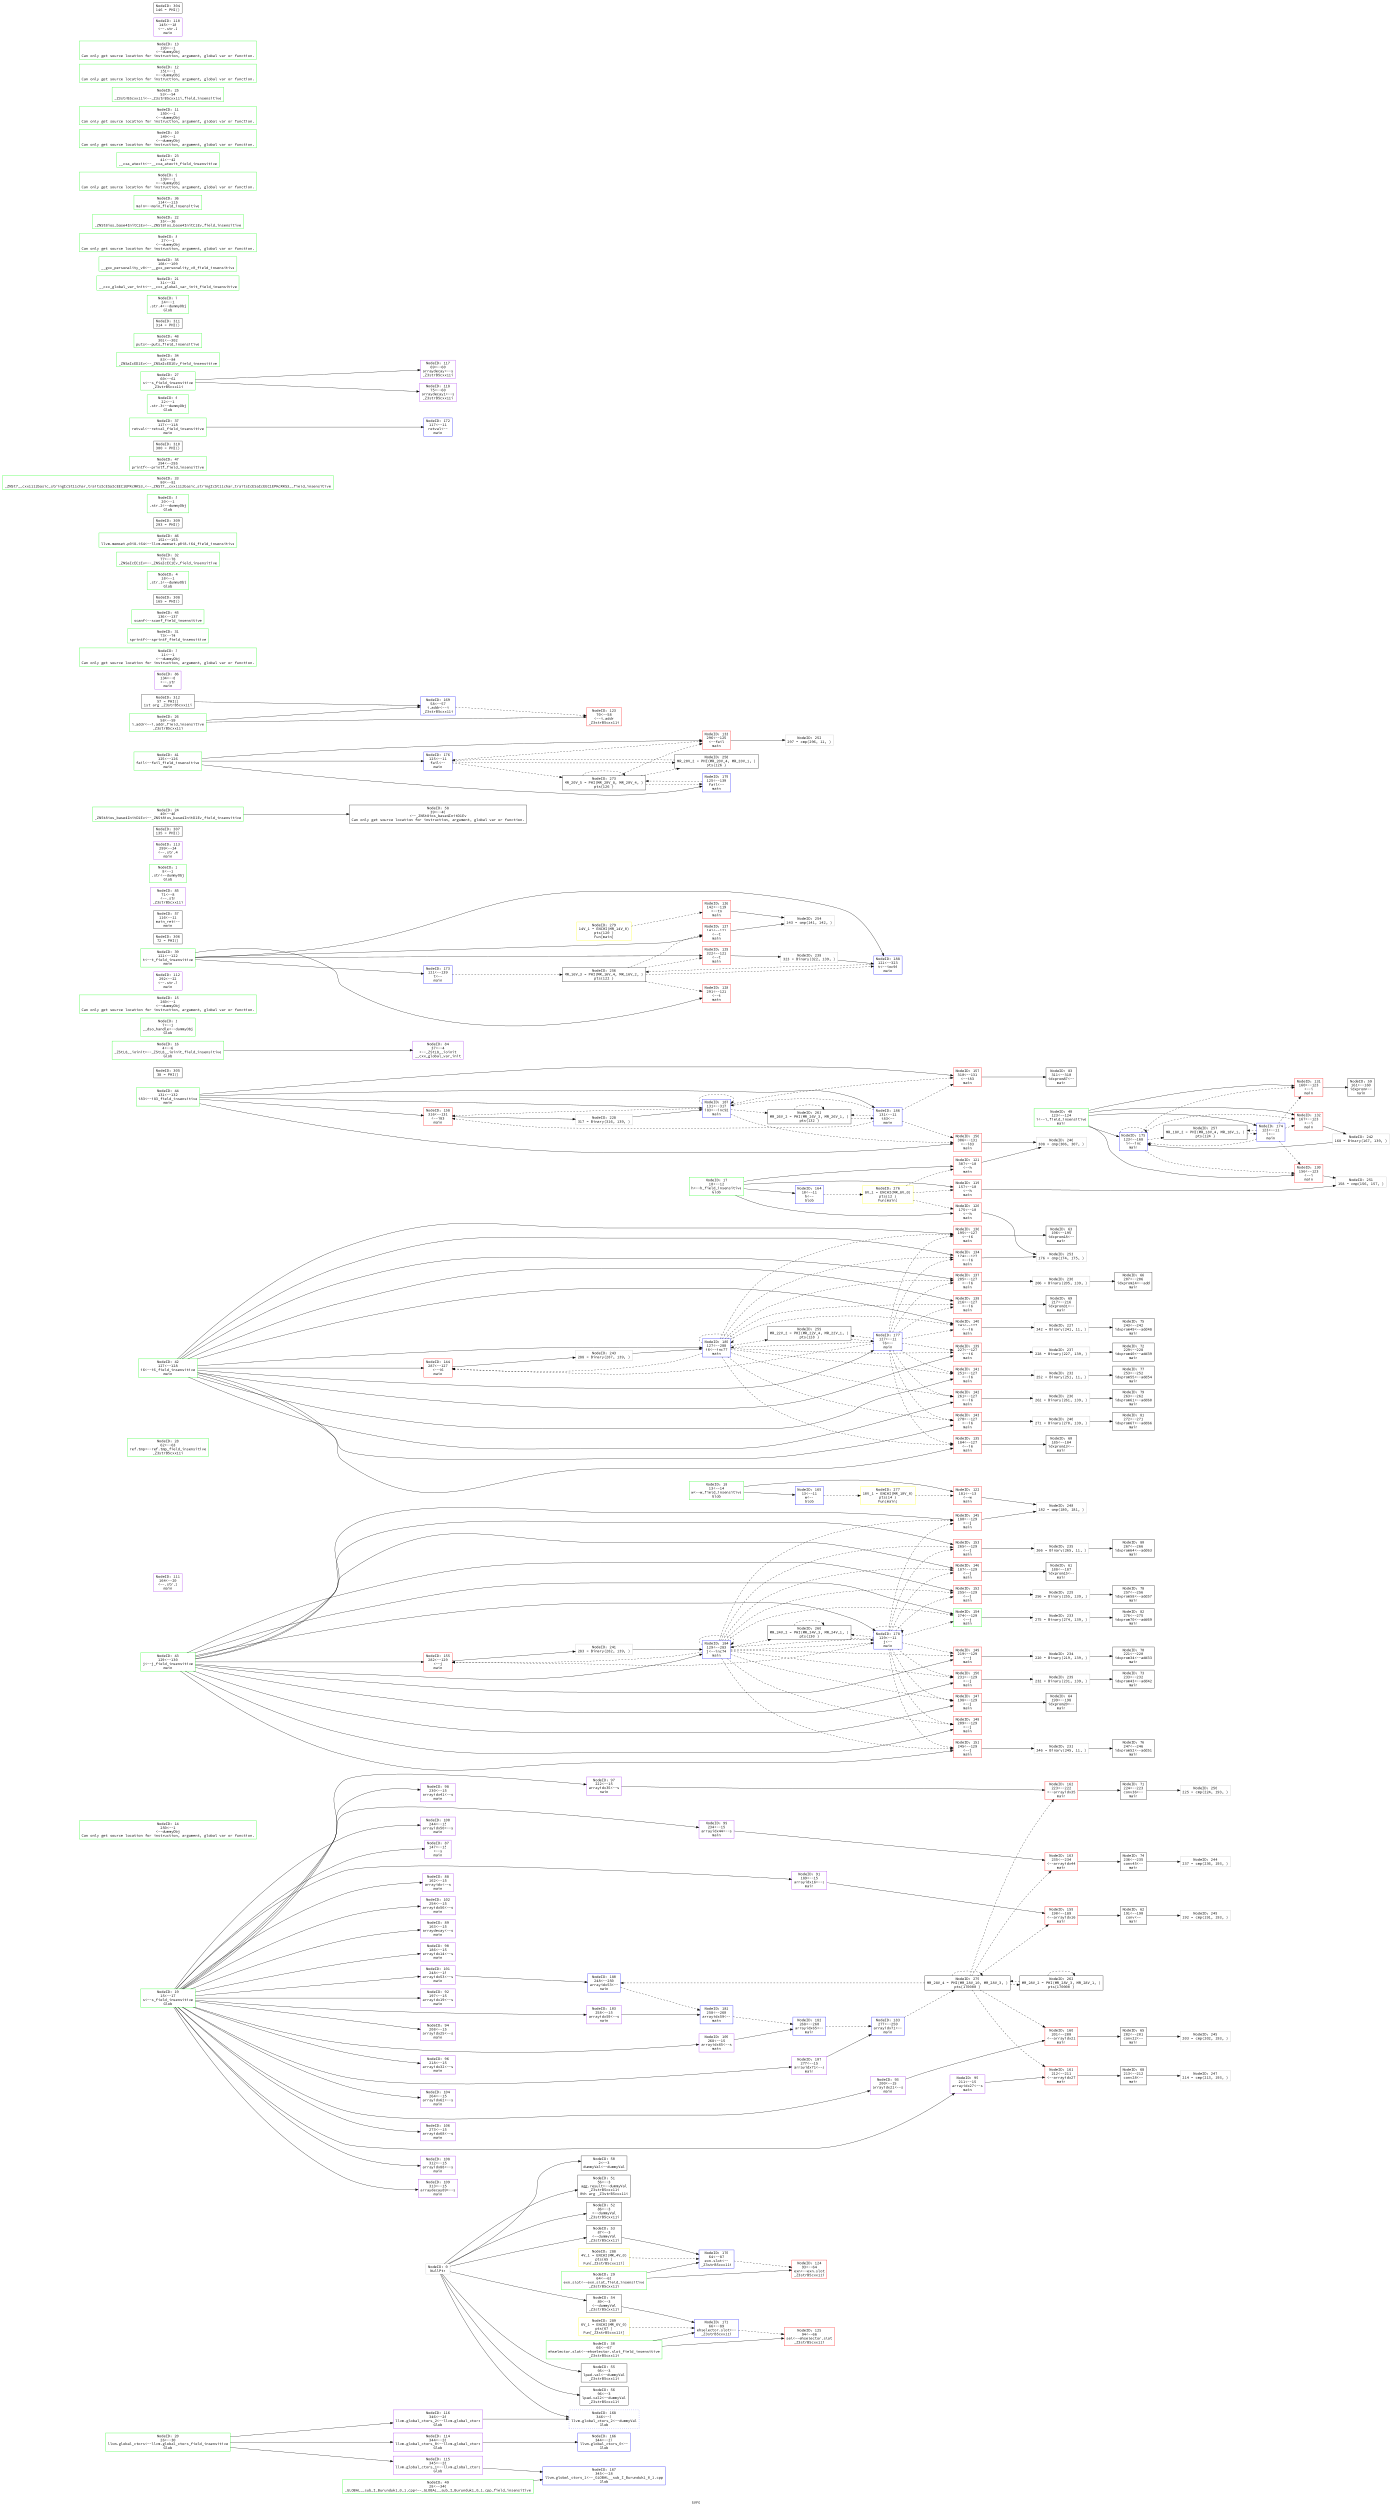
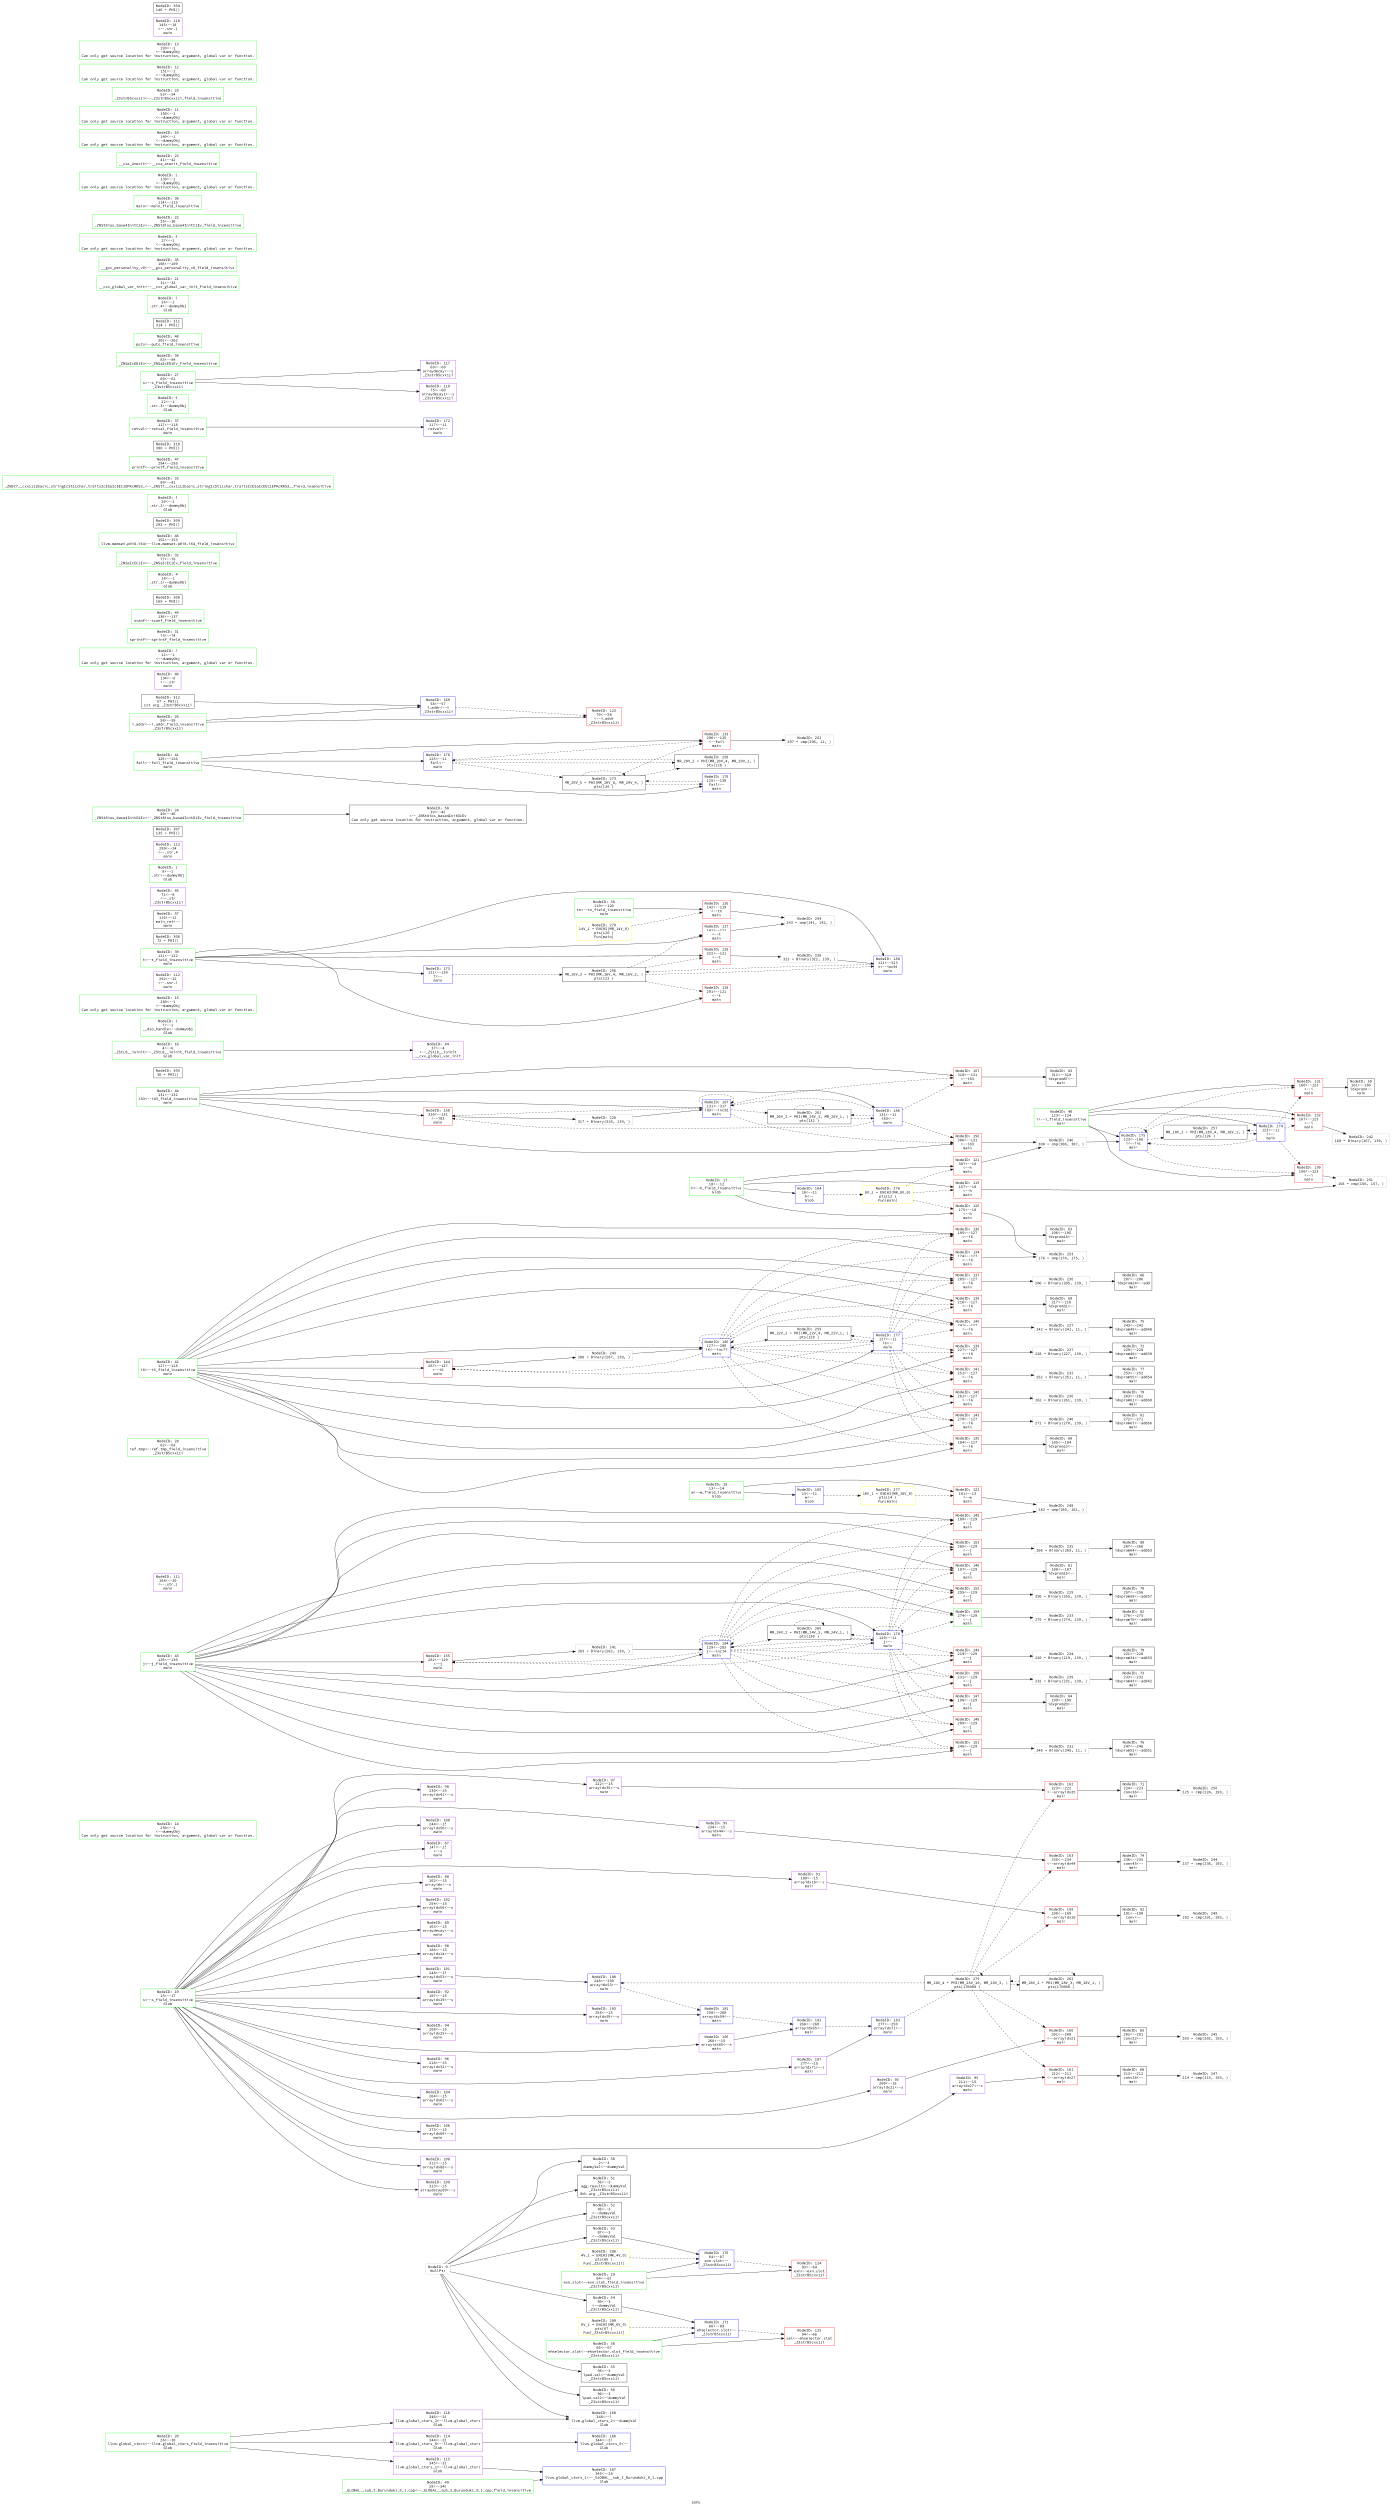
node "NodeID: 38": added
edge "NodeID: 242" -> "NodeID: 175": now "NodeID: 246" -> "NodeID: 175"
